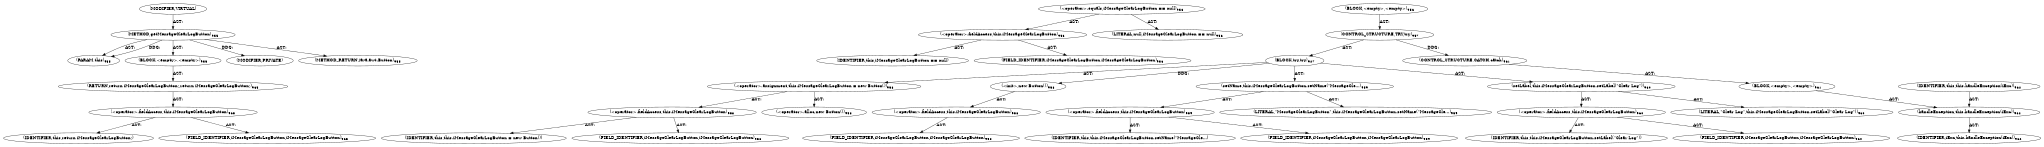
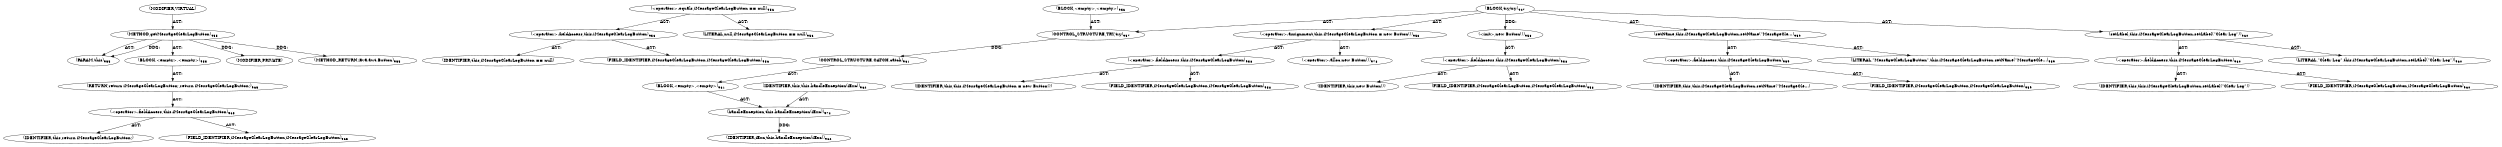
edge "(CONTROL_STRUCTURE,TRY,try)" -> "(BLOCK,try,try)": reversed
edge "(METHOD,getMessageClearLogButton)" -> "(METHOD_RETURN,java.awt.Button)": label "AST: " -> "DDG: "
node "(IDENTIFIER,this,new Button())": added
node "(<operator>.alloc,new Button())": text "958" -> "978"
node "(handleException,this.handleException(iExc))": text "962" -> "972"
edge "(handleException,this.handleException(iExc))" -> "(IDENTIFIER,iExc,this.handleException(iExc))": label "AST: " -> "DDG: "
